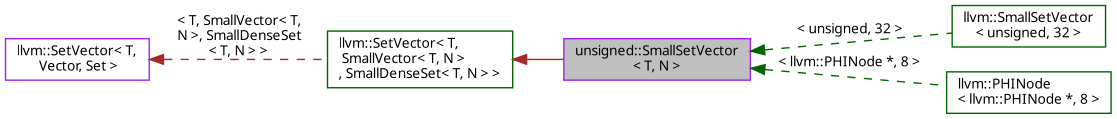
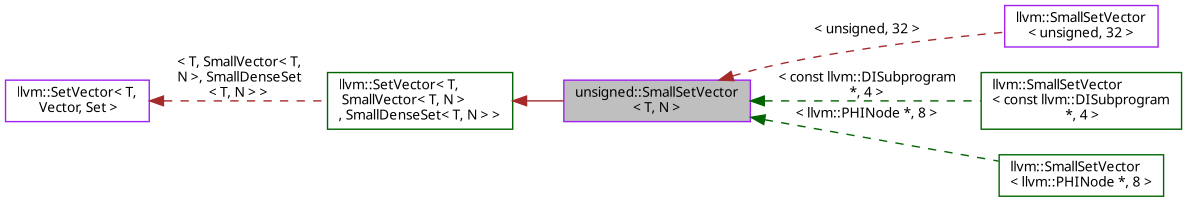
node "llvm::SmallSetVector < unsigned, 32 >": color darkgreen -> purple
edge "llvm::SmallSetVector < unsigned, 32 >" -> "unsigned::SmallSetVector < T, N >": color darkgreen -> brown
node "llvm::PHINode < llvm::PHINode *, 8 >": label "llvm::PHINode < llvm::PHINode *, 8 >" -> "llvm::SmallSetVector < llvm::PHINode *, 8 >"
node "llvm::SmallSetVector < const llvm::DISubprogram *, 4 >": added
